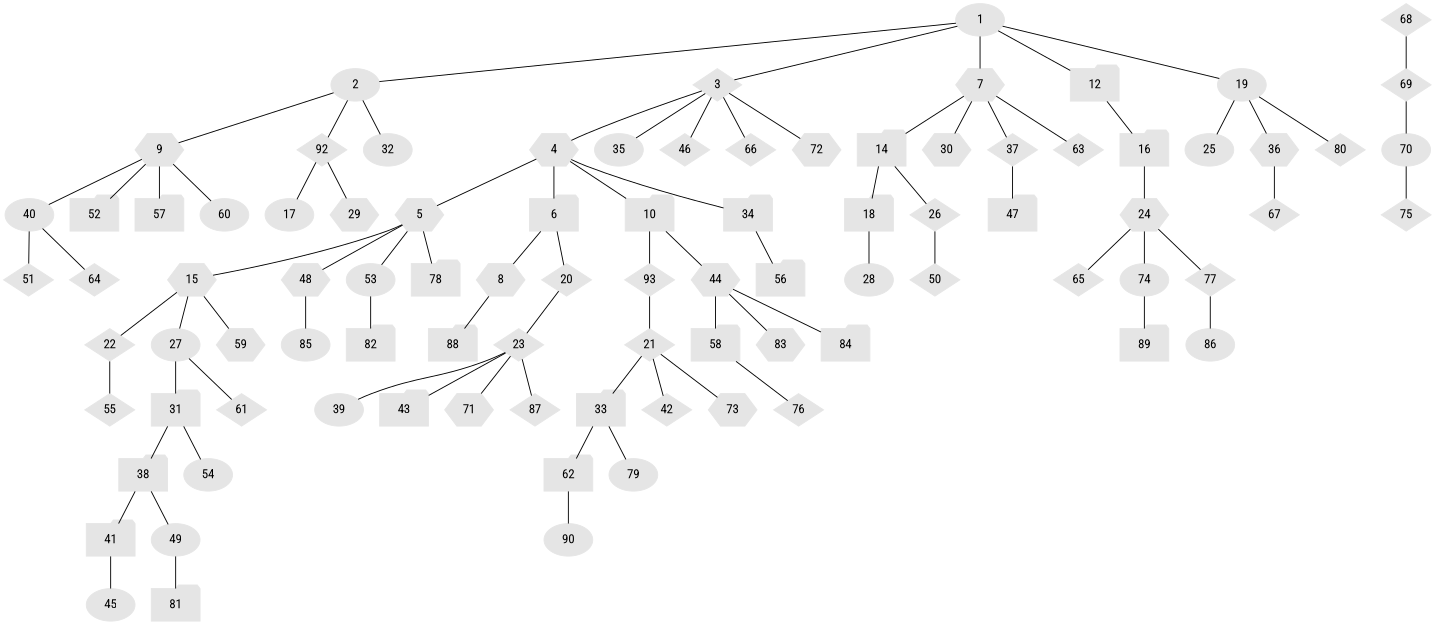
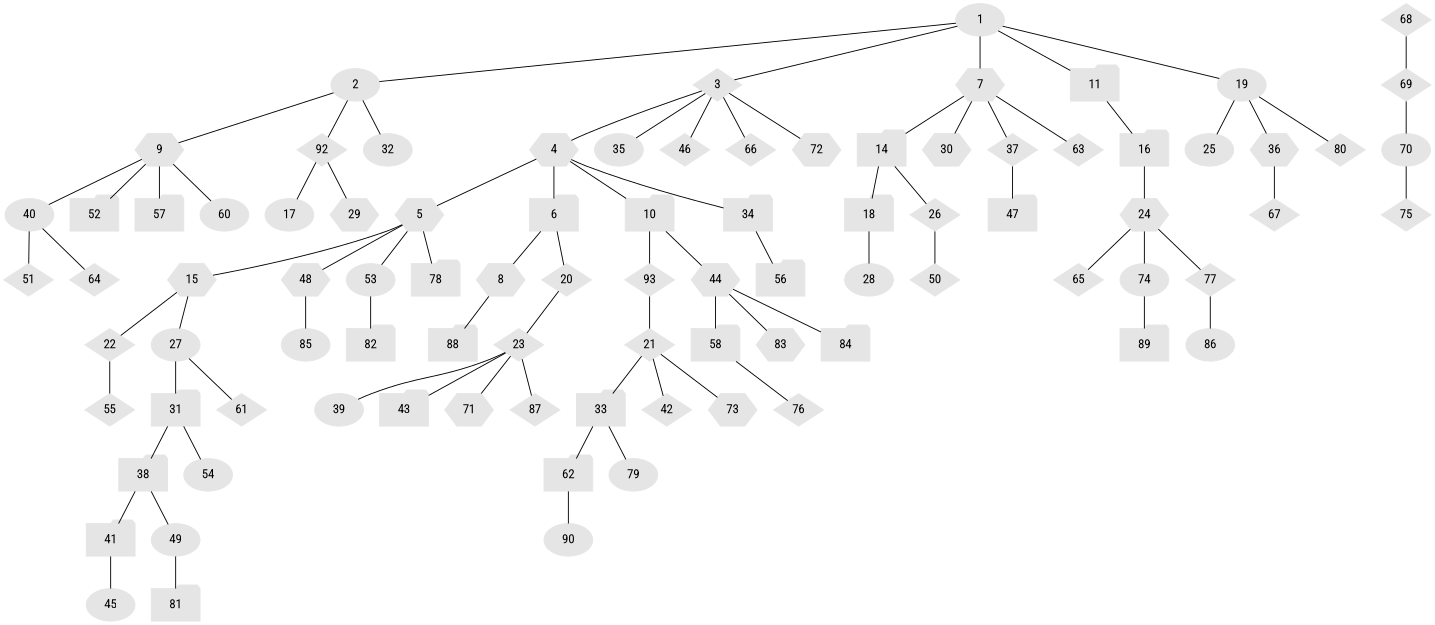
node "12": label "12" -> "11"
node "59": removed
